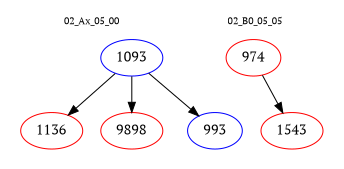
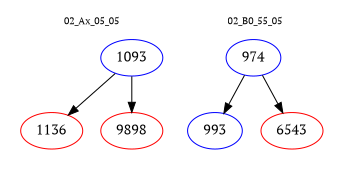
cluster "02_Ax_05_00": label "02_Ax_05_00" -> "02_Ax_05_05"
cluster "02_B0_05_05": label "02_B0_05_05" -> "02_B0_55_05"
node "974": color red -> blue
edge "1093" -> "993": now "974" -> "993"
node "1543": label "1543" -> "6543"
